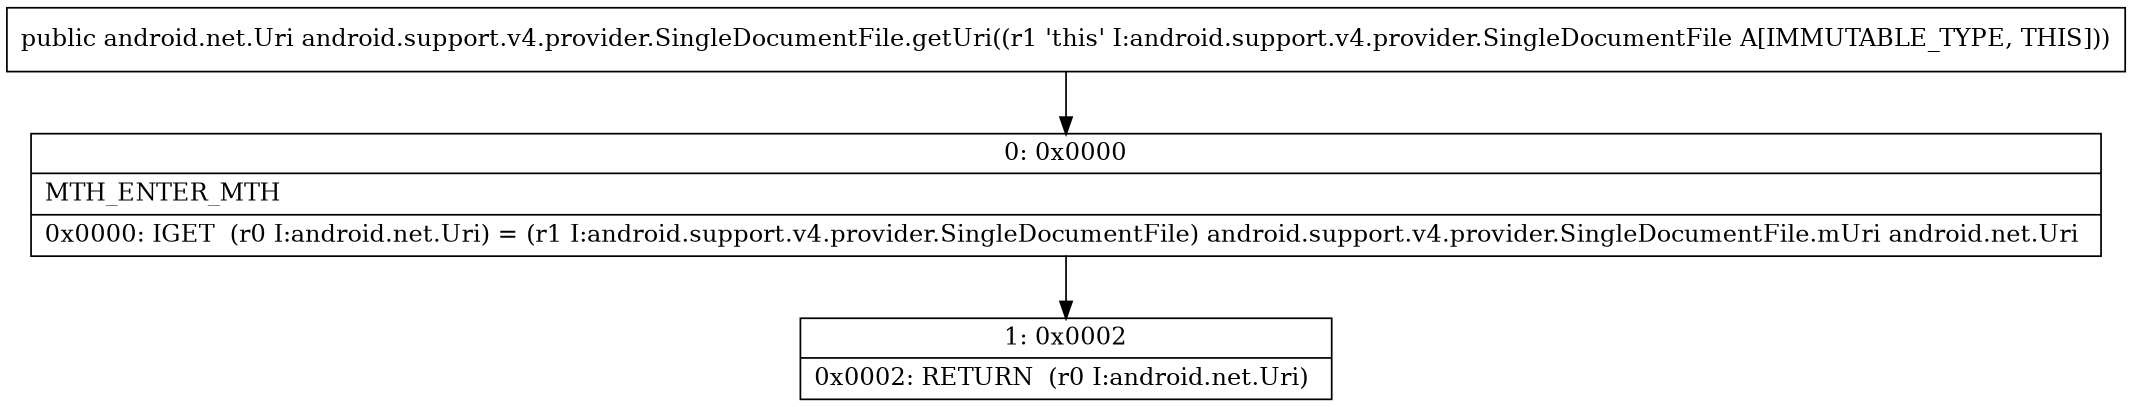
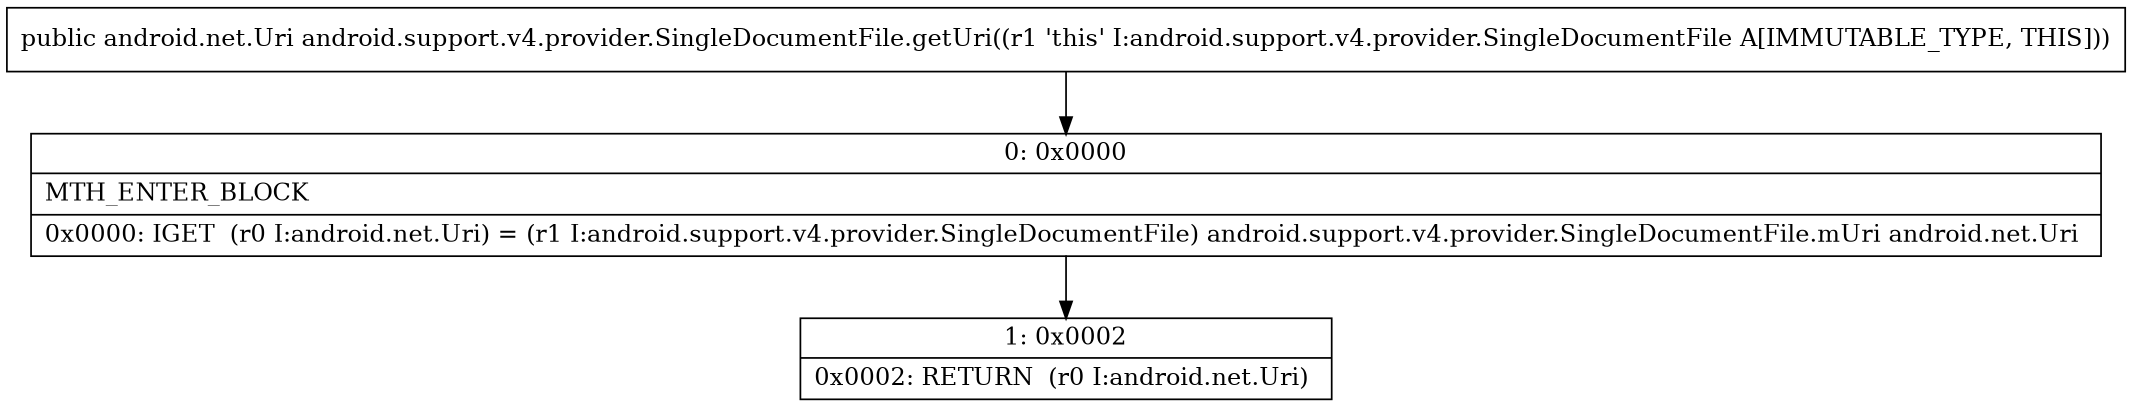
node "0: 0x0000": text "MTH_ENTER_MTH" -> "MTH_ENTER_BLOCK"
